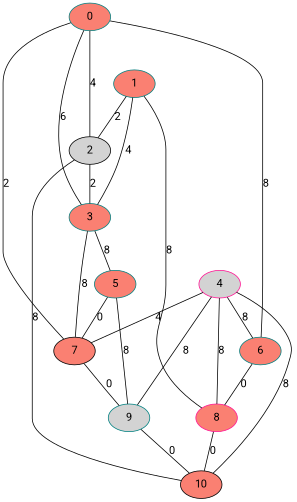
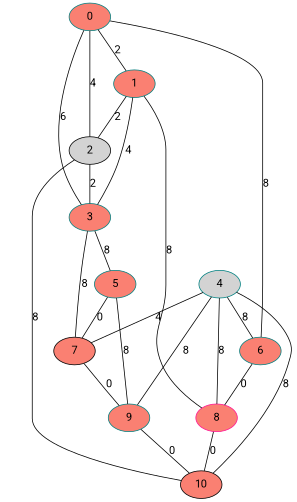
edge "0" -- "7": now "0" -- "1"
node "4": color deeppink -> teal
node "9": fillcolor lightgrey -> salmon
